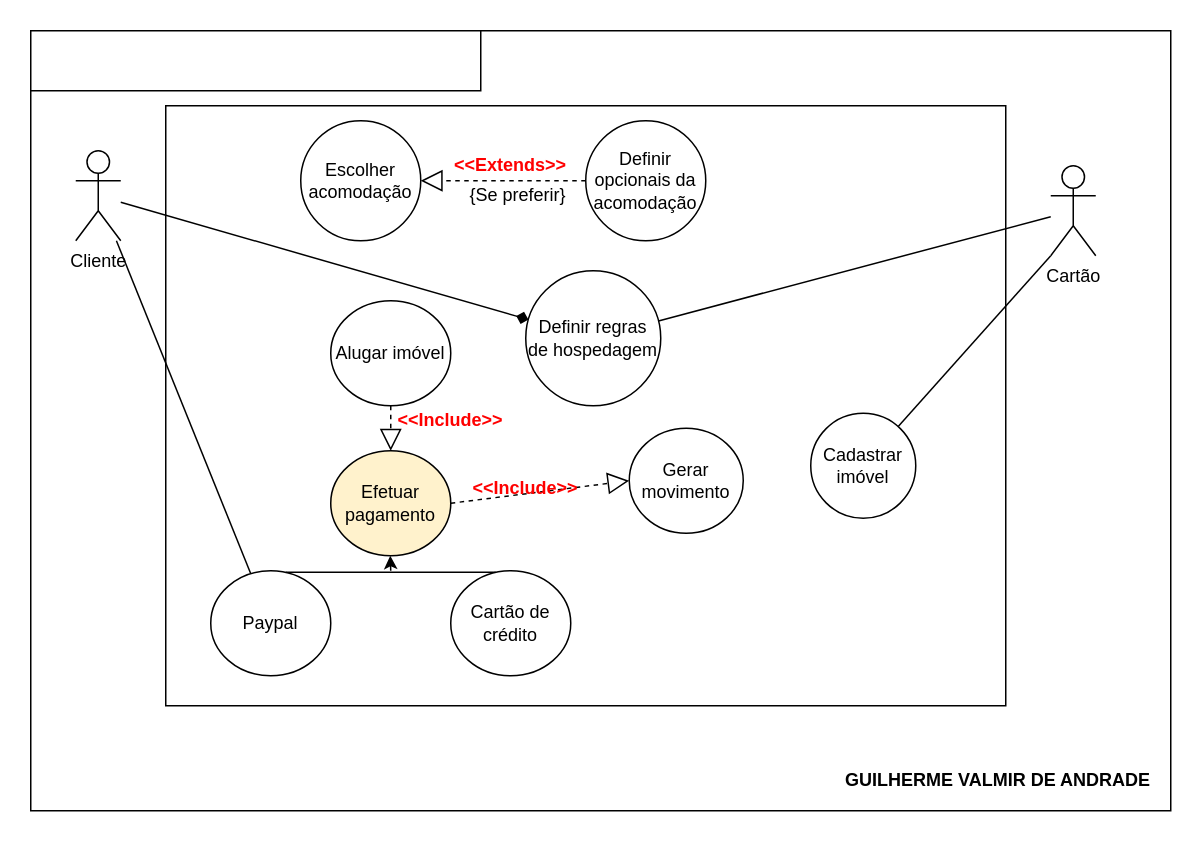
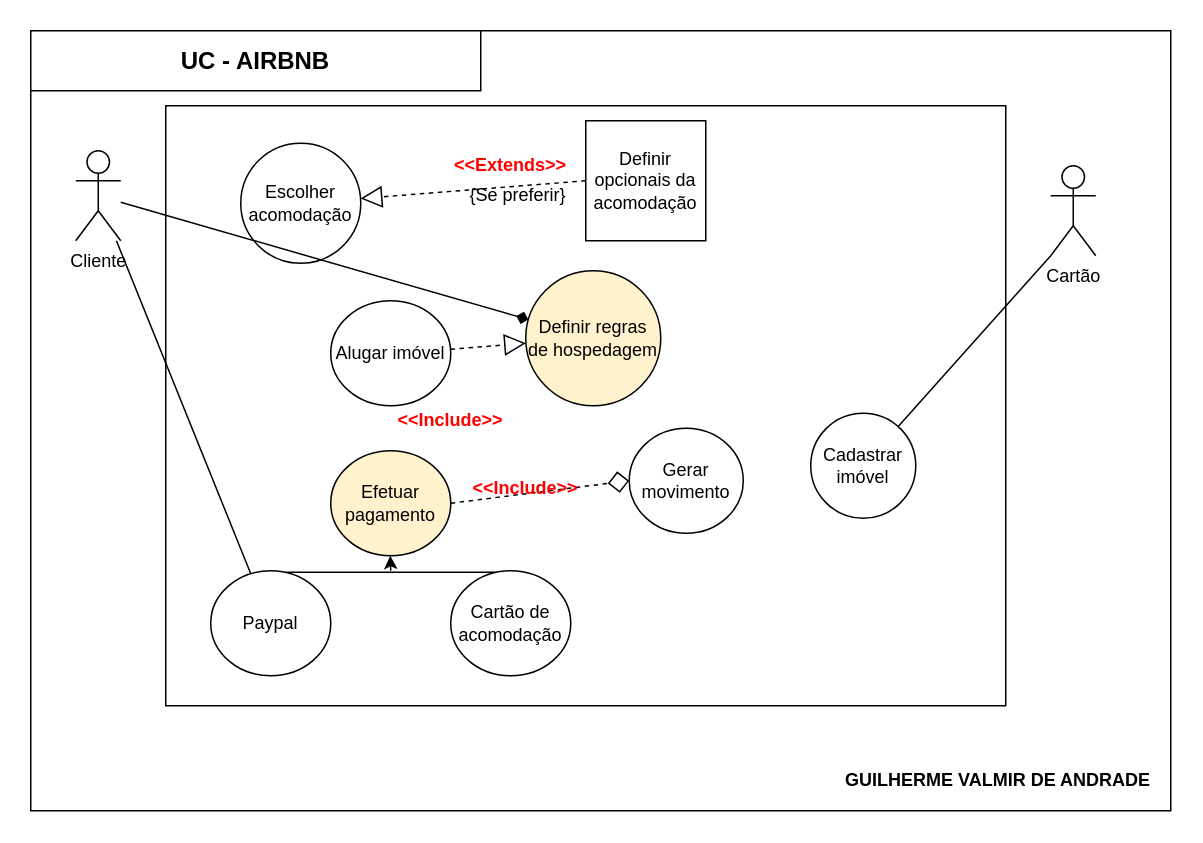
node "UC - AIRBNB": added
node "Escolher acomodação": moved (361, 181) -> (301, 203)
node "Definir opcionais da acomodação": shape ellipse -> rectangle
edge "Cartão" -- "Definir regras de hospedagem": removed
node "Definir regras de hospedagem": fillcolor #ffffff -> #fff2cc
edge "Alugar imóvel" -> "Efetuar pagamento": now "Alugar imóvel" -> "Definir regras de hospedagem"
edge "Efetuar pagamento" -> "Gerar movimento": arrowhead block -> diamond
node "Cartão de crédito": label "Cartão de crédito" -> "Cartão de acomodação"
